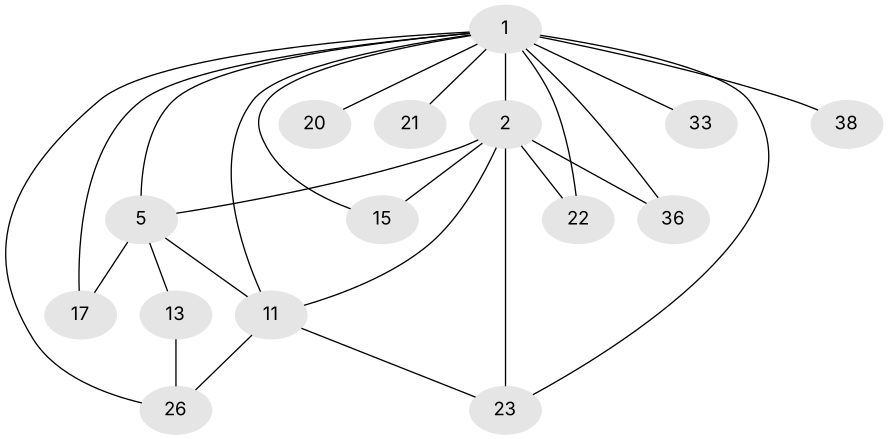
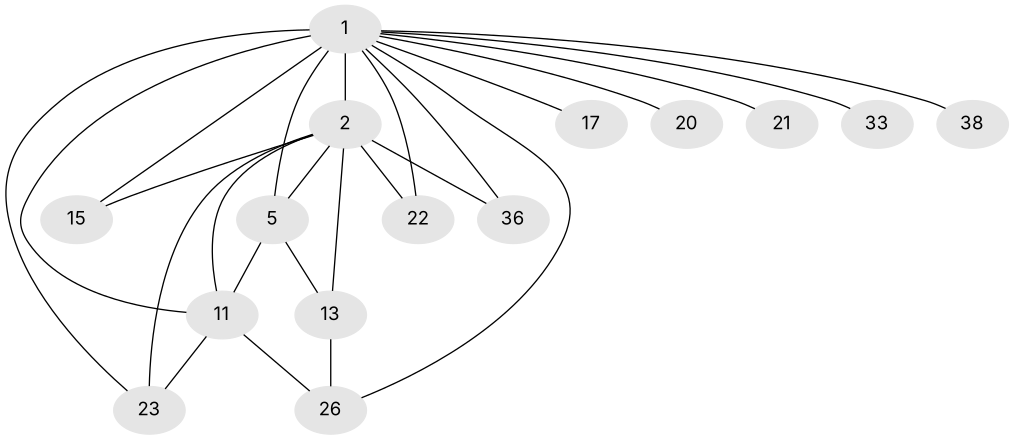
edge "2" -- "13": added
edge "5" -- "17": removed
